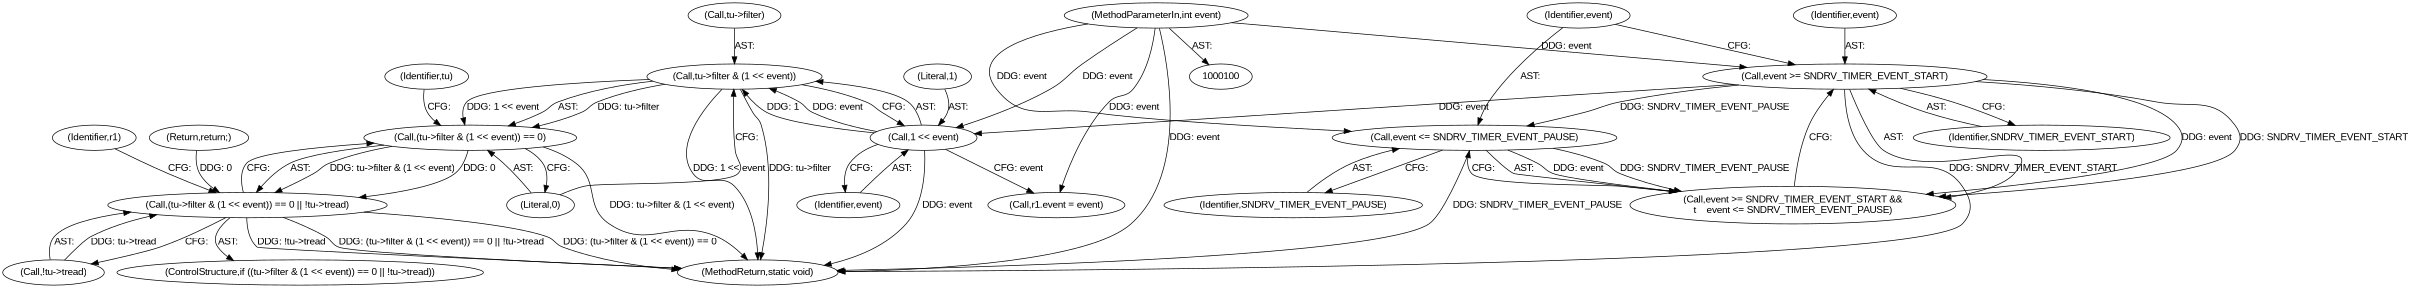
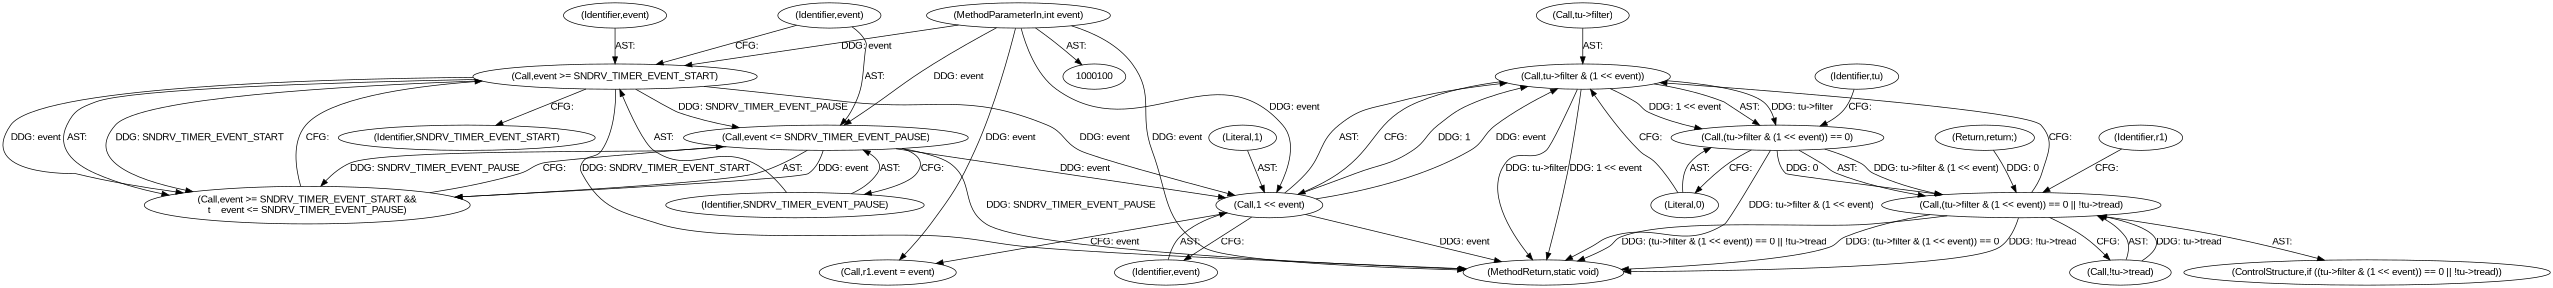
edge "(Identifier,SNDRV_TIMER_EVENT_START)" -> "(Call,event >= SNDRV_TIMER_EVENT_START)": now "(Identifier,SNDRV_TIMER_EVENT_PAUSE)" -> "(Call,event >= SNDRV_TIMER_EVENT_START)"
edge "(Call,(tu->filter & (1 << event)) == 0 || !tu->tread)" -> "(Call,(tu->filter & (1 << event)) == 0)": now "(Call,(tu->filter & (1 << event)) == 0 || !tu->tread)" -> "(Call,tu->filter & (1 << event))"
edge "(Call,event <= SNDRV_TIMER_EVENT_PAUSE)" -> "(Call,1 << event)": added, label "DDG: event"
